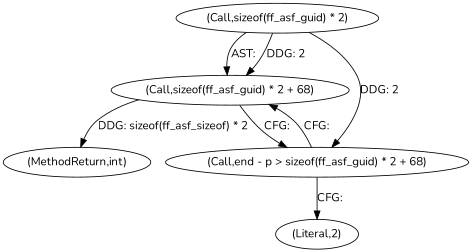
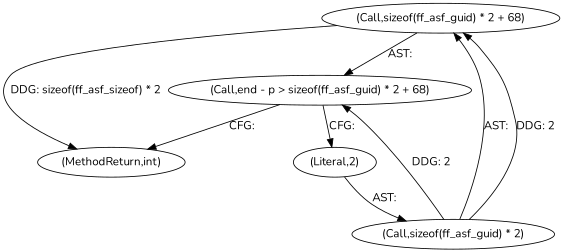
edge "(Call,end - p > sizeof(ff_asf_guid) * 2 + 68)" -> "(Call,sizeof(ff_asf_guid) * 2 + 68)": now "(Call,end - p > sizeof(ff_asf_guid) * 2 + 68)" -> "(MethodReturn,int)"
edge "(Call,sizeof(ff_asf_guid) * 2 + 68)" -> "(Call,end - p > sizeof(ff_asf_guid) * 2 + 68)": label "CFG: " -> "AST: "
edge "(Literal,2)" -> "(Call,sizeof(ff_asf_guid) * 2)": added, label "AST:"
